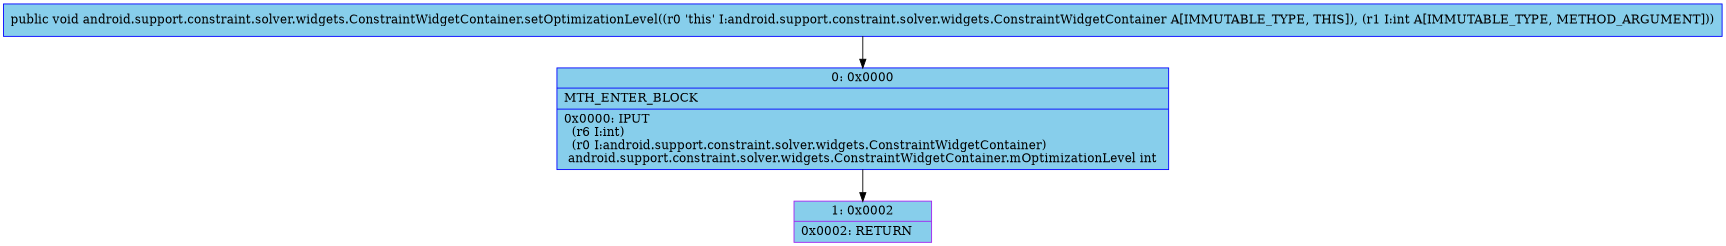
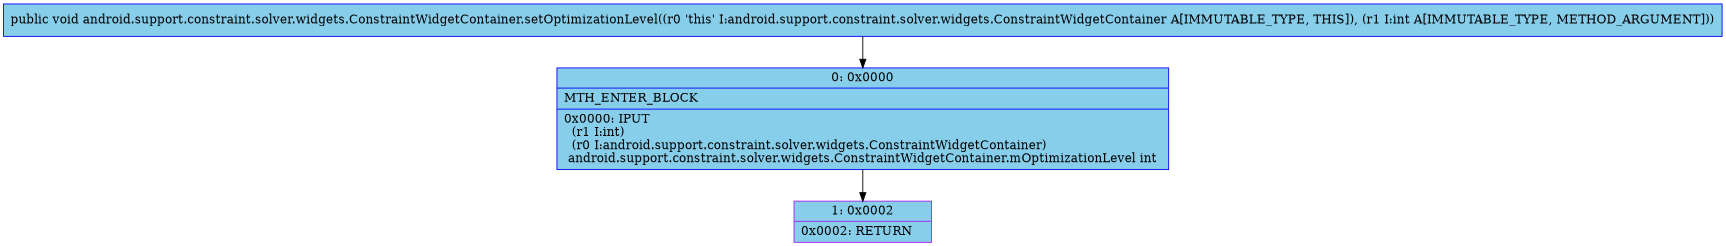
node "0: 0x0000": text "(r6 I:int)" -> "(r1 I:int)"
